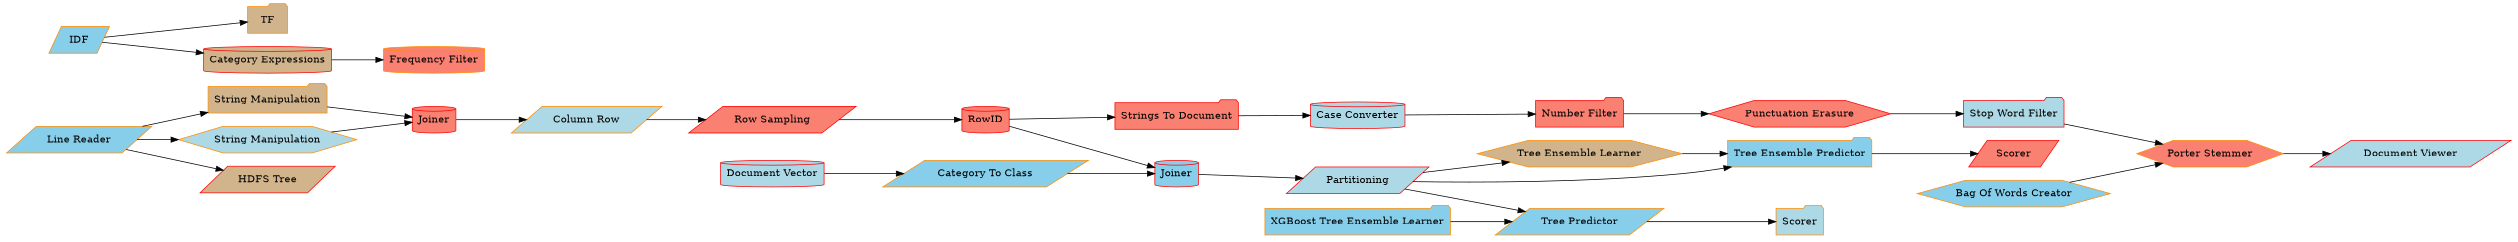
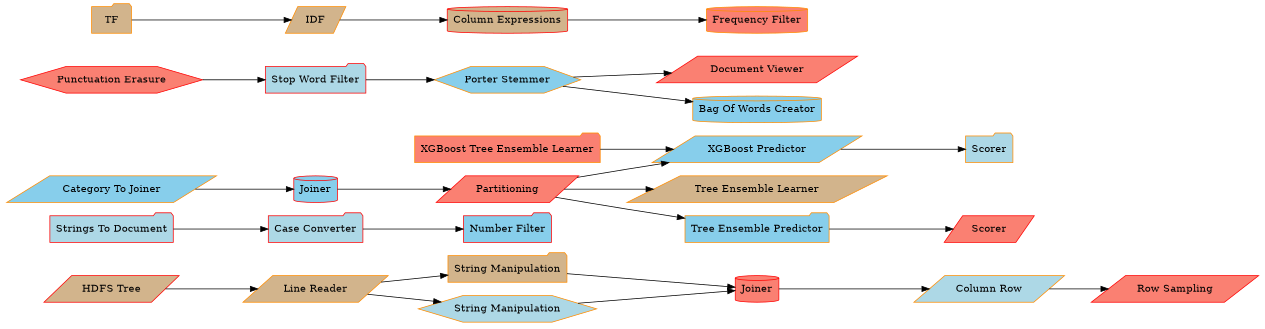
edge "IDF" -> "TF": reversed
node "IDF": fillcolor skyblue -> tan
node "Category Expressions": label "Category Expressions" -> "Column Expressions"
node "Number Filter": fillcolor salmon -> skyblue
edge "Number Filter" -> "Punctuation Erasure": removed
node "Case Converter": shape cylinder -> folder
node "Strings To Document": fillcolor salmon -> lightblue
node "RowID": removed
node "Line Reader": fillcolor skyblue -> tan
node "Tree Ensemble Learner": shape hexagon -> parallelogram
edge "Tree Ensemble Learner" -> "Tree Ensemble Predictor": removed
node "Porter Stemmer": fillcolor salmon -> skyblue
node "Document Viewer": fillcolor lightblue -> salmon
edge "Line Reader" -> "HDFS Tree": reversed
node "Document Vector": removed
node "Category To Class": label "Category To Class" -> "Category To Joiner"
edge "Bag Of Words Creator" -> "Porter Stemmer": reversed
node "Partitioning": fillcolor lightblue -> salmon
node "Bag Of Words Creator": shape hexagon -> cylinder
node "XGBoost Tree Ensemble Learner": fillcolor skyblue -> salmon
node "Tree Predictor": label "Tree Predictor" -> "XGBoost Predictor"
